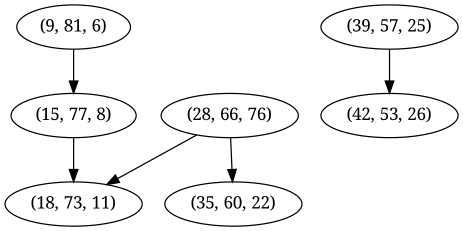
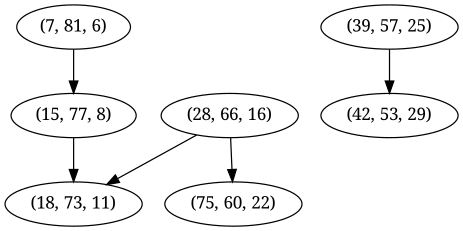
node "(9, 81, 6)": label "(9, 81, 6)" -> "(7, 81, 6)"
node "(28, 66, 76)": label "(28, 66, 76)" -> "(28, 66, 16)"
node "(42, 53, 26)": label "(42, 53, 26)" -> "(42, 53, 29)"
node "(35, 60, 22)": label "(35, 60, 22)" -> "(75, 60, 22)"
